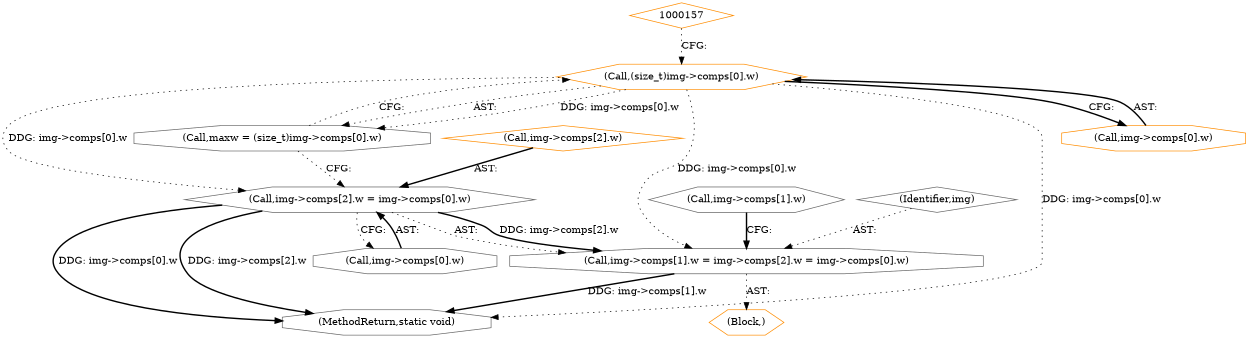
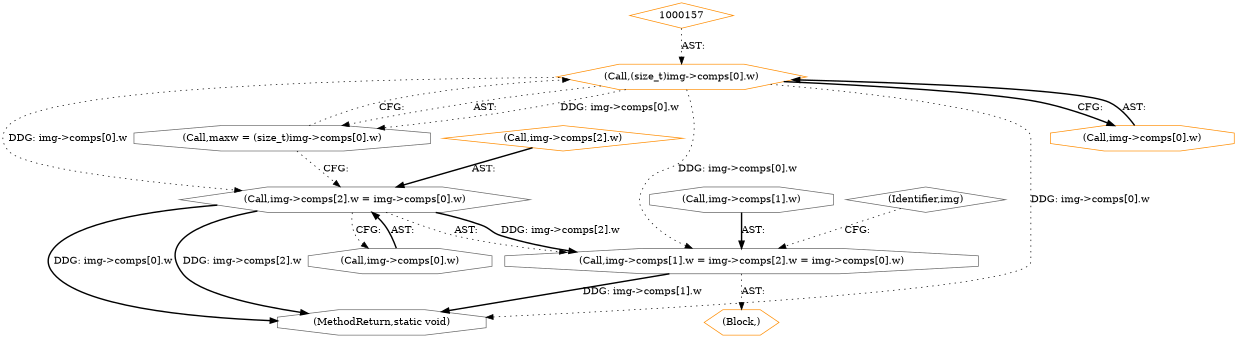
edge "1000157" -> "(Call,(size_t)img->comps[0].w)": label "CFG: " -> "AST: "
node "(Call,img->comps[1].w)": shape hexagon -> octagon
edge "(Call,img->comps[1].w)" -> "(Call,img->comps[1].w = img->comps[2].w = img->comps[0].w)": label "CFG: " -> "AST: "
edge "(Identifier,img)" -> "(Call,img->comps[1].w = img->comps[2].w = img->comps[0].w)": label "AST: " -> "CFG: "
